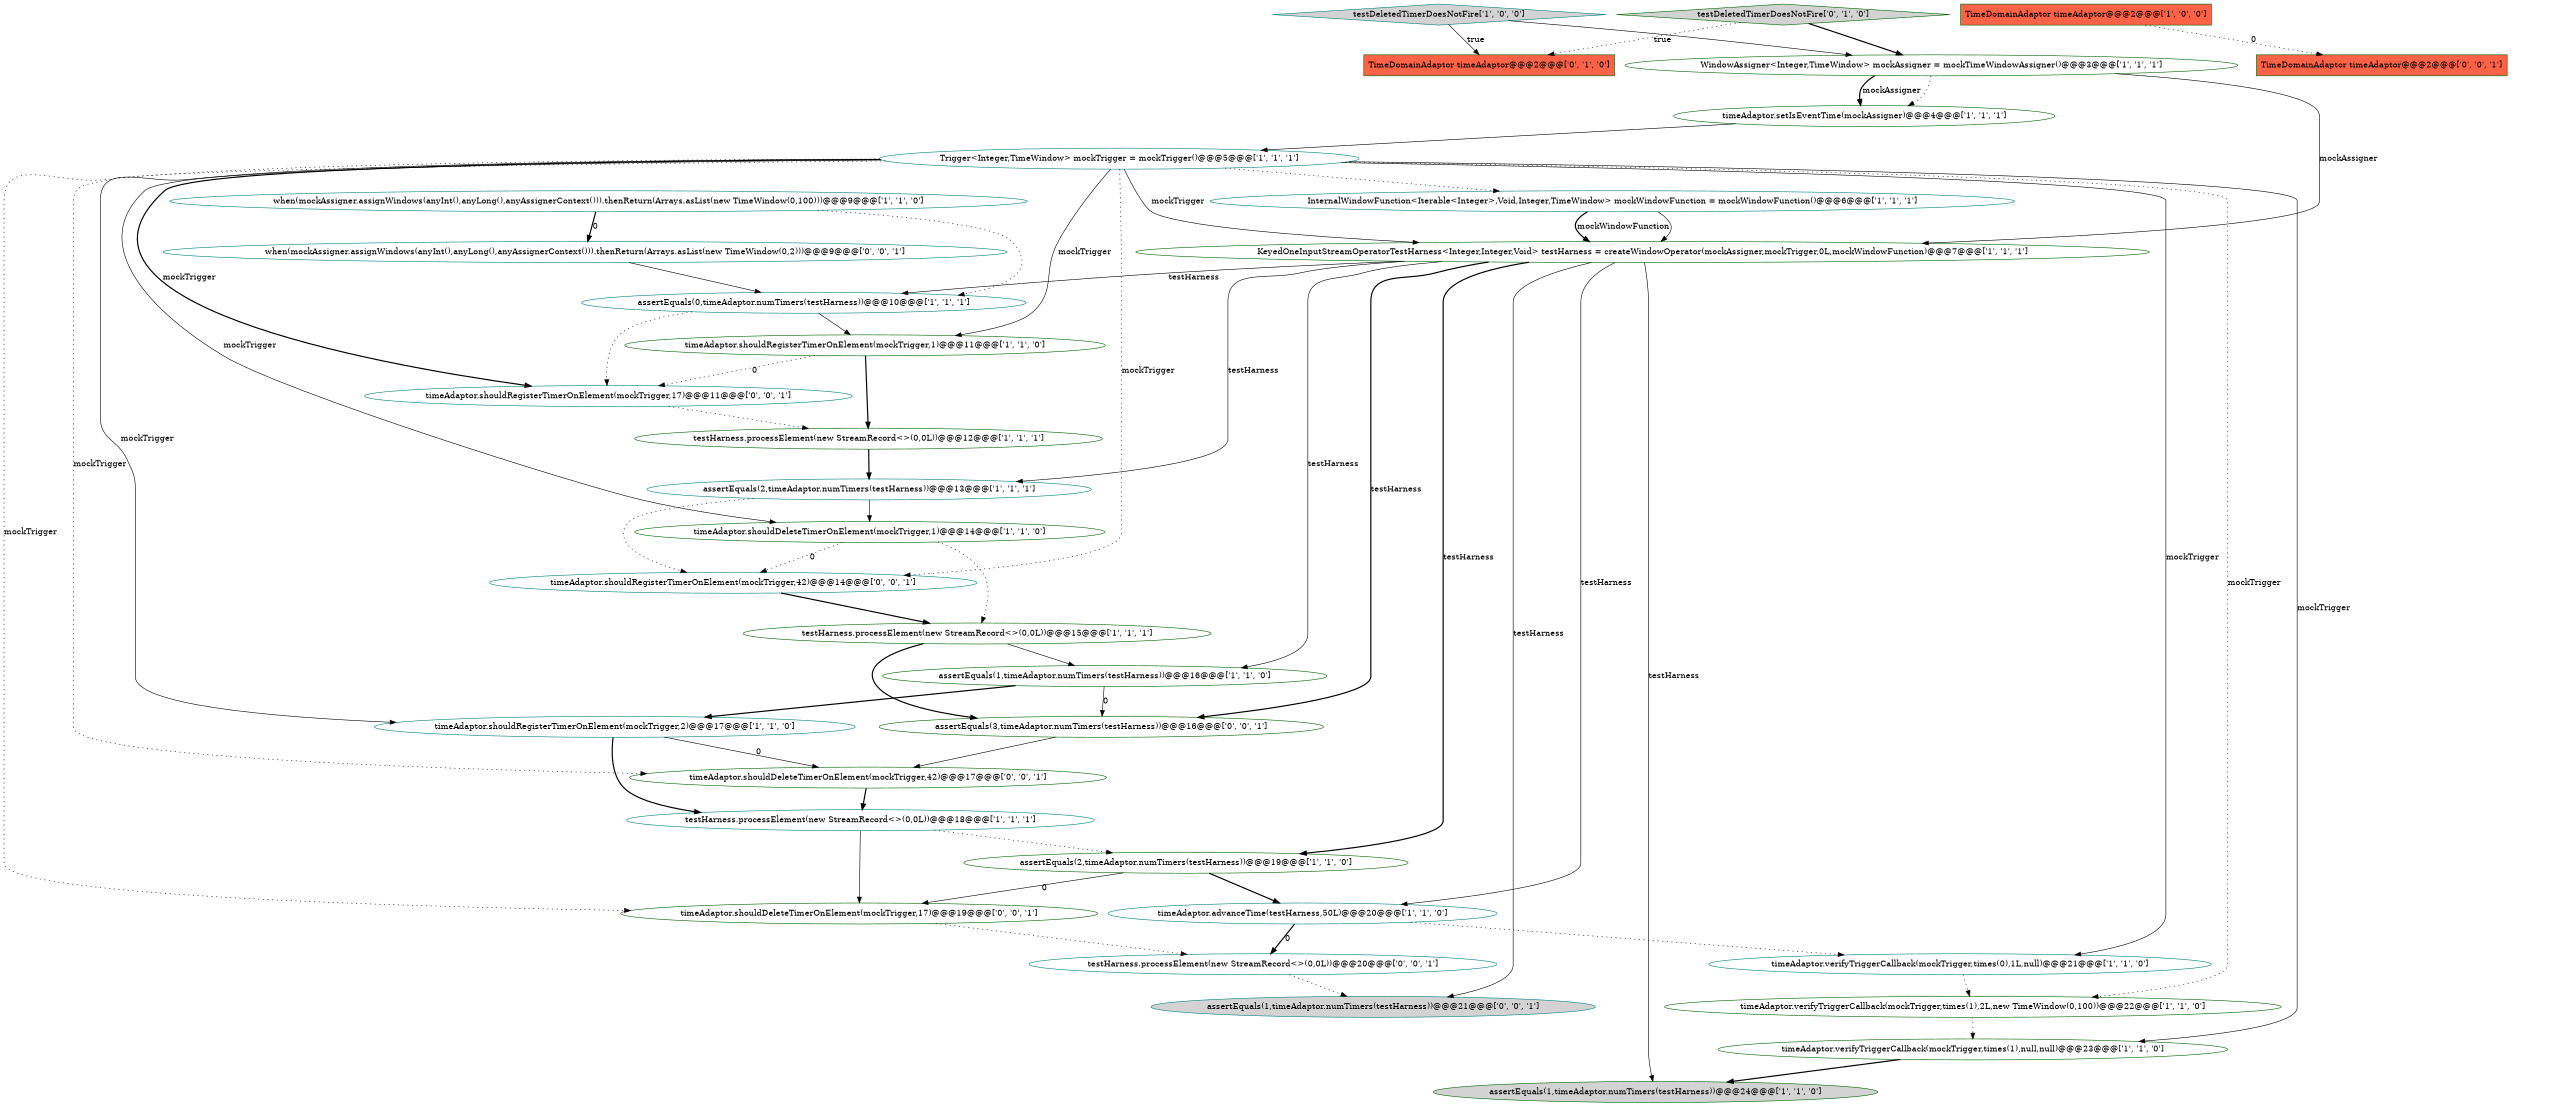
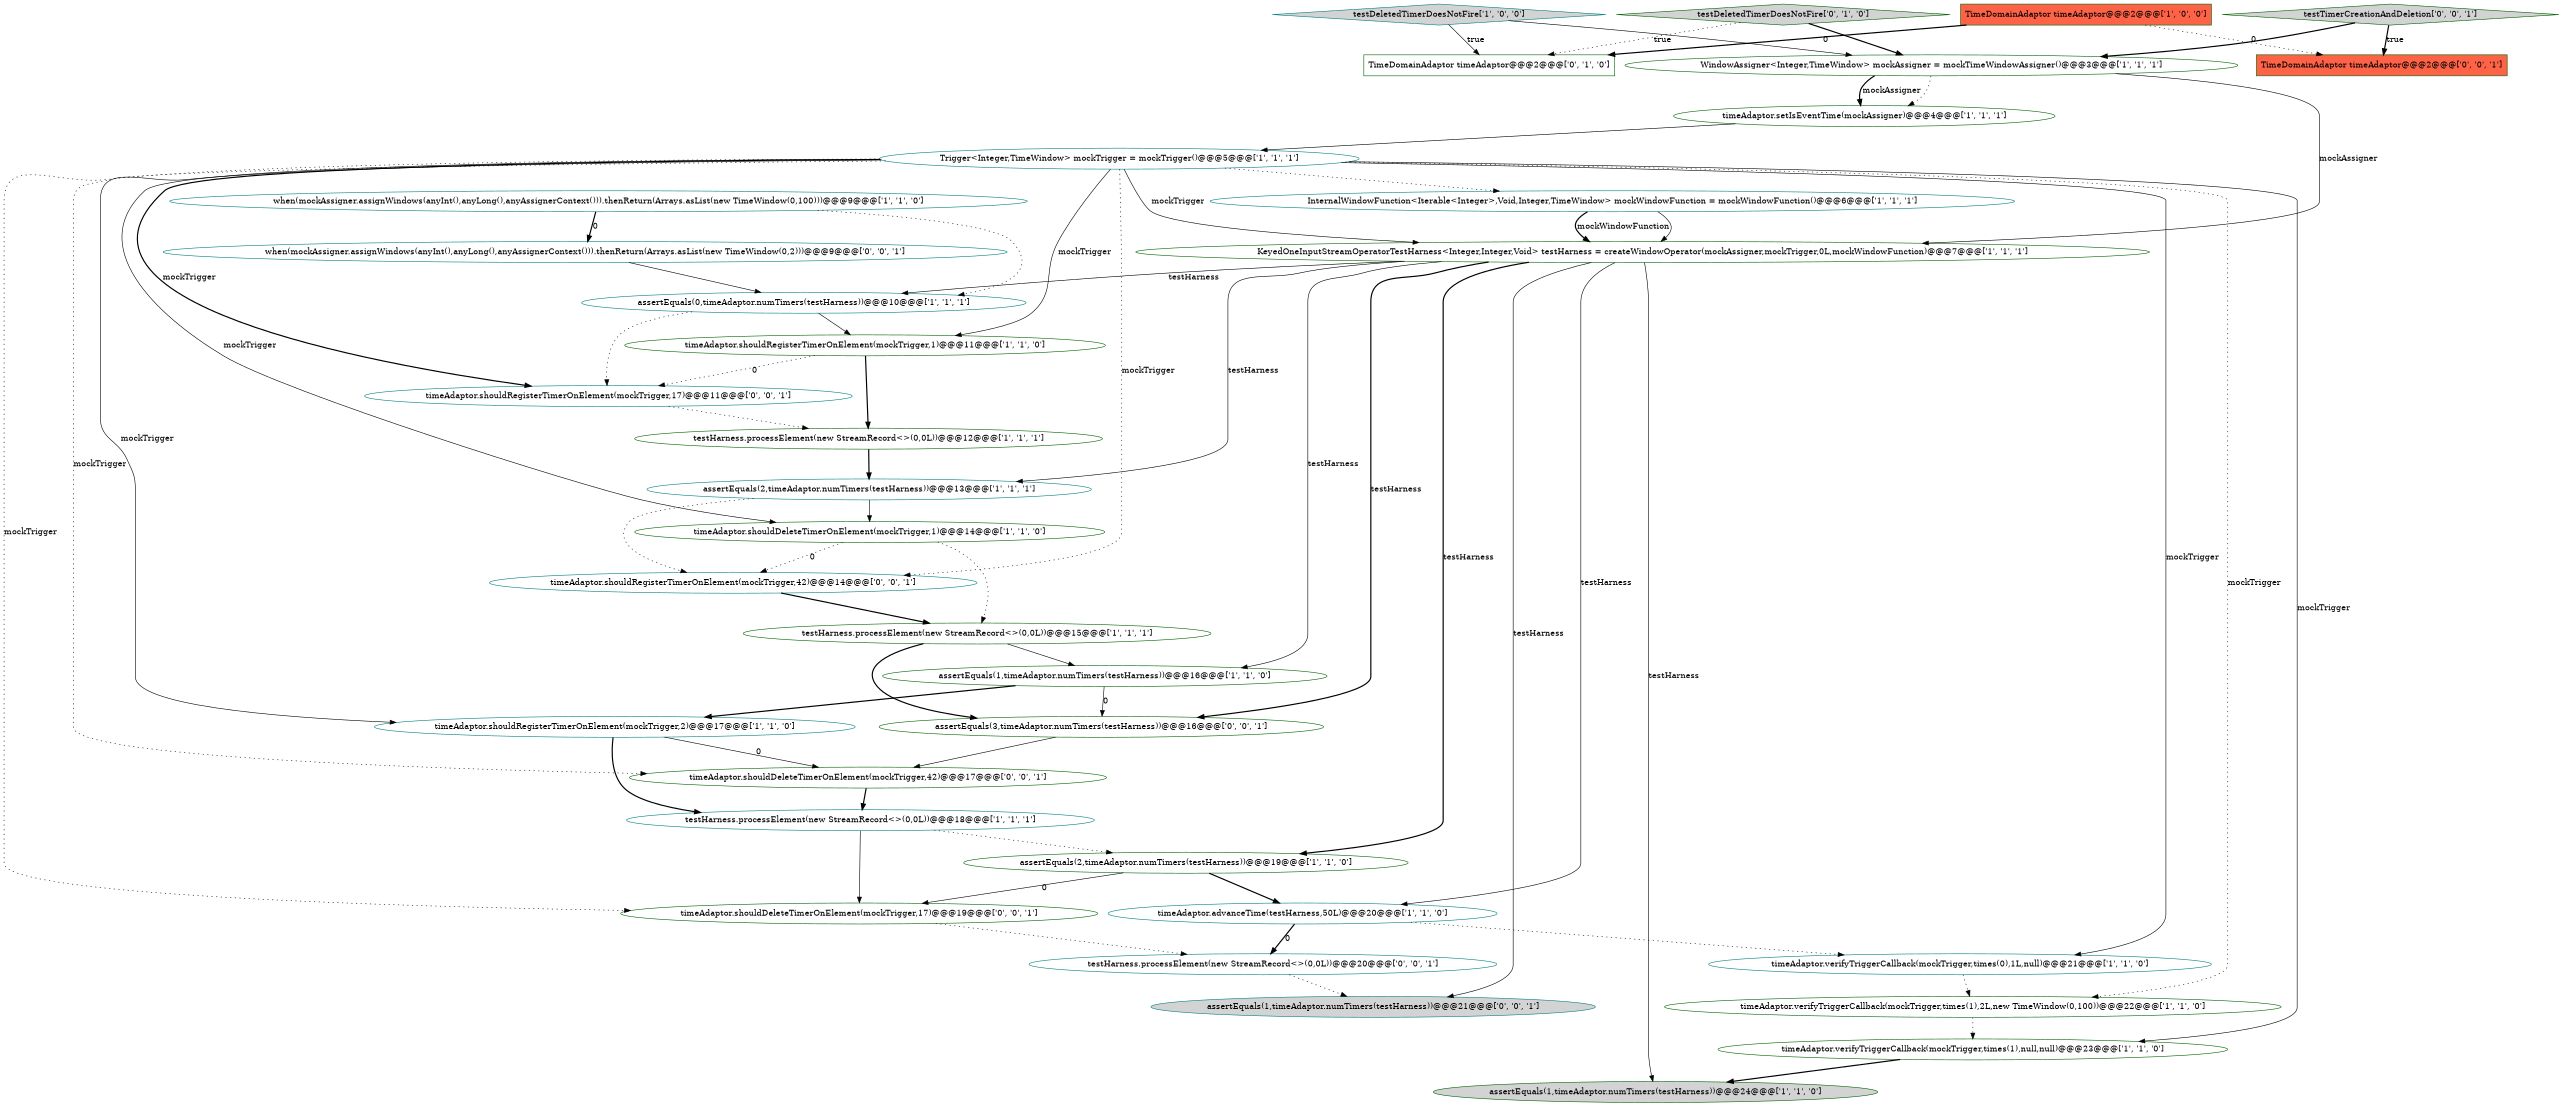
node "testTimerCreationAndDeletion['0', '0', '1']": added
edge "TimeDomainAdaptor timeAdaptor@@@2@@@['1', '0', '0']" -> "TimeDomainAdaptor timeAdaptor@@@2@@@['0', '1', '0']": added, label "0"
node "TimeDomainAdaptor timeAdaptor@@@2@@@['0', '1', '0']": fillcolor tomato -> white
